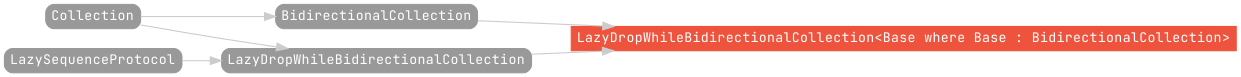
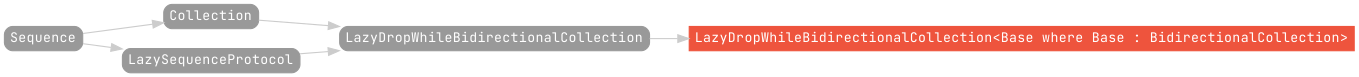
node "BidirectionalCollection": removed
node "Sequence": added
